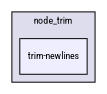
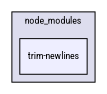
cluster "node_trim": label "node_trim" -> "node_modules"
